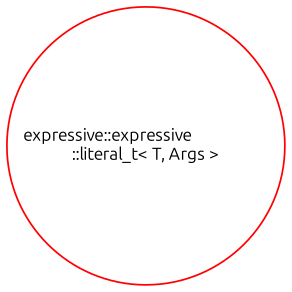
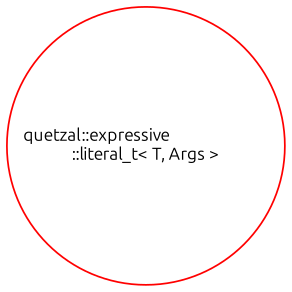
node "expressive::expressive ::literal_t< T, Args >": label "expressive::expressive ::literal_t< T, Args >" -> "quetzal::expressive ::literal_t< T, Args >"
